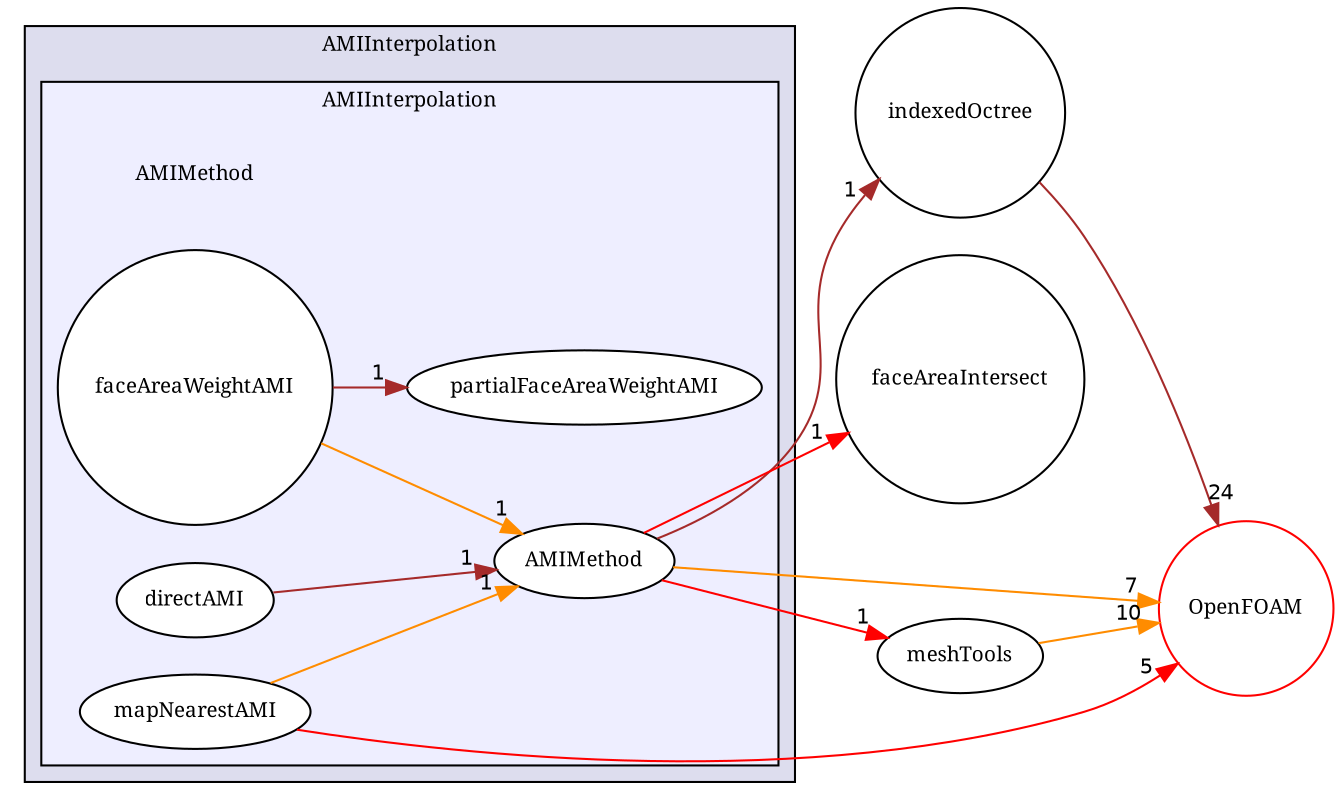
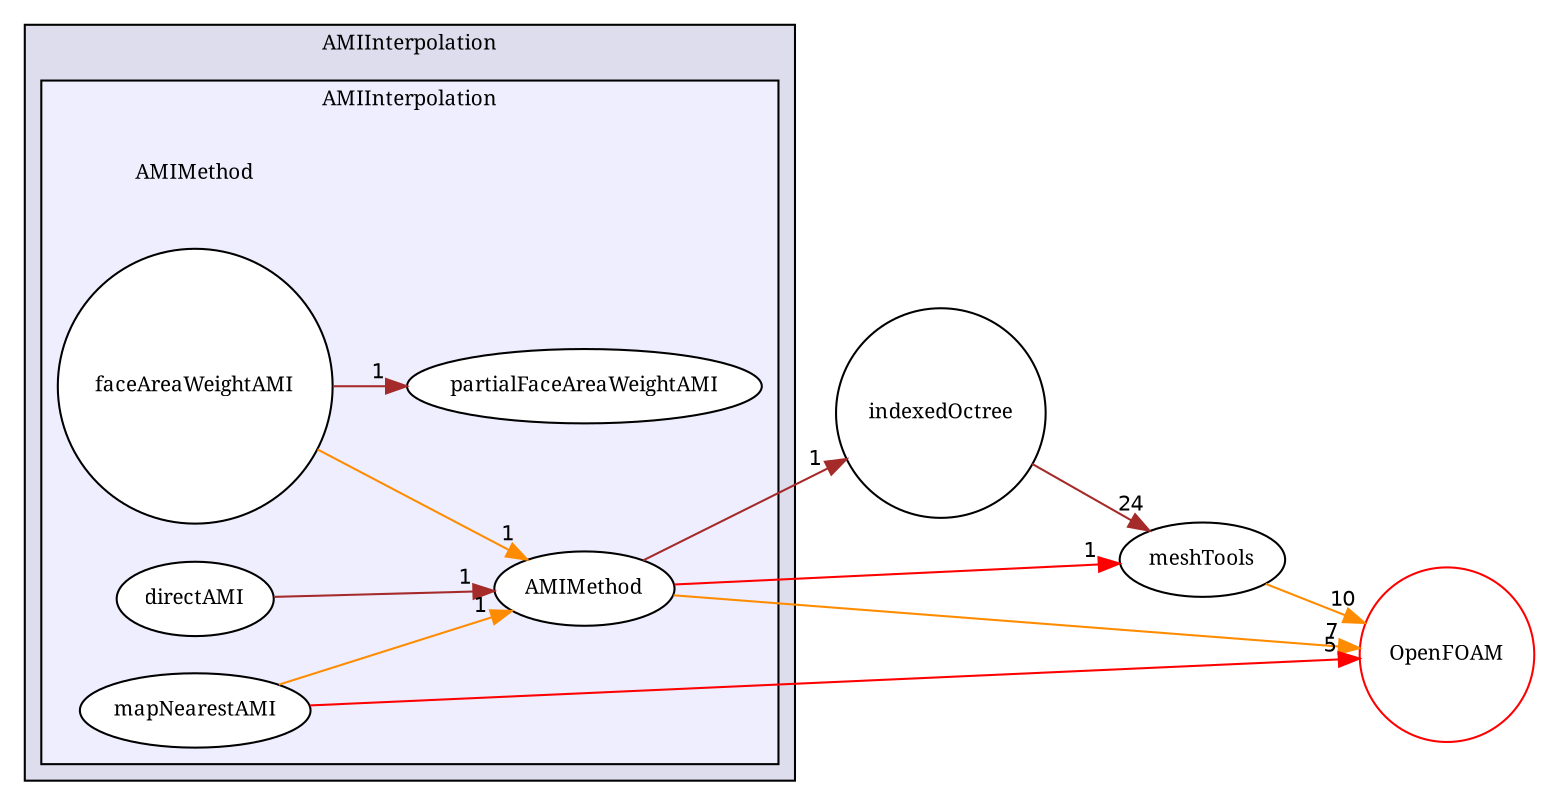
edge "indexedOctree" -> "OpenFOAM": now "indexedOctree" -> "meshTools"
node "faceAreaIntersect": removed
